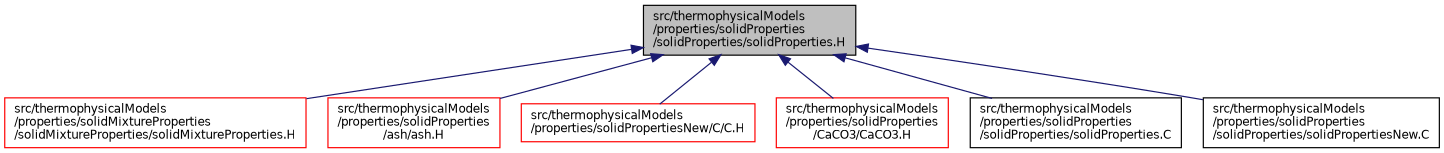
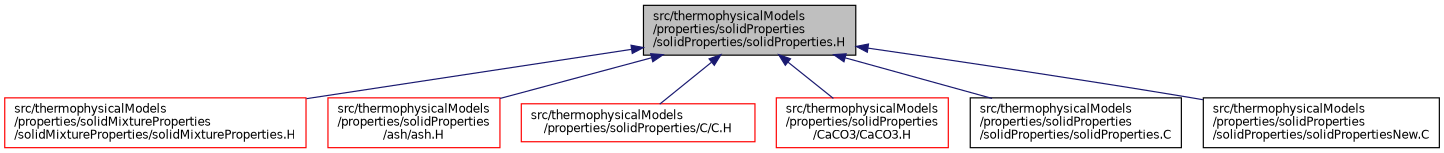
node "src/thermophysicalModels /properties/solidPropertiesNew/C/C.H": label "src/thermophysicalModels /properties/solidPropertiesNew/C/C.H" -> "src/thermophysicalModels /properties/solidProperties/C/C.H"
